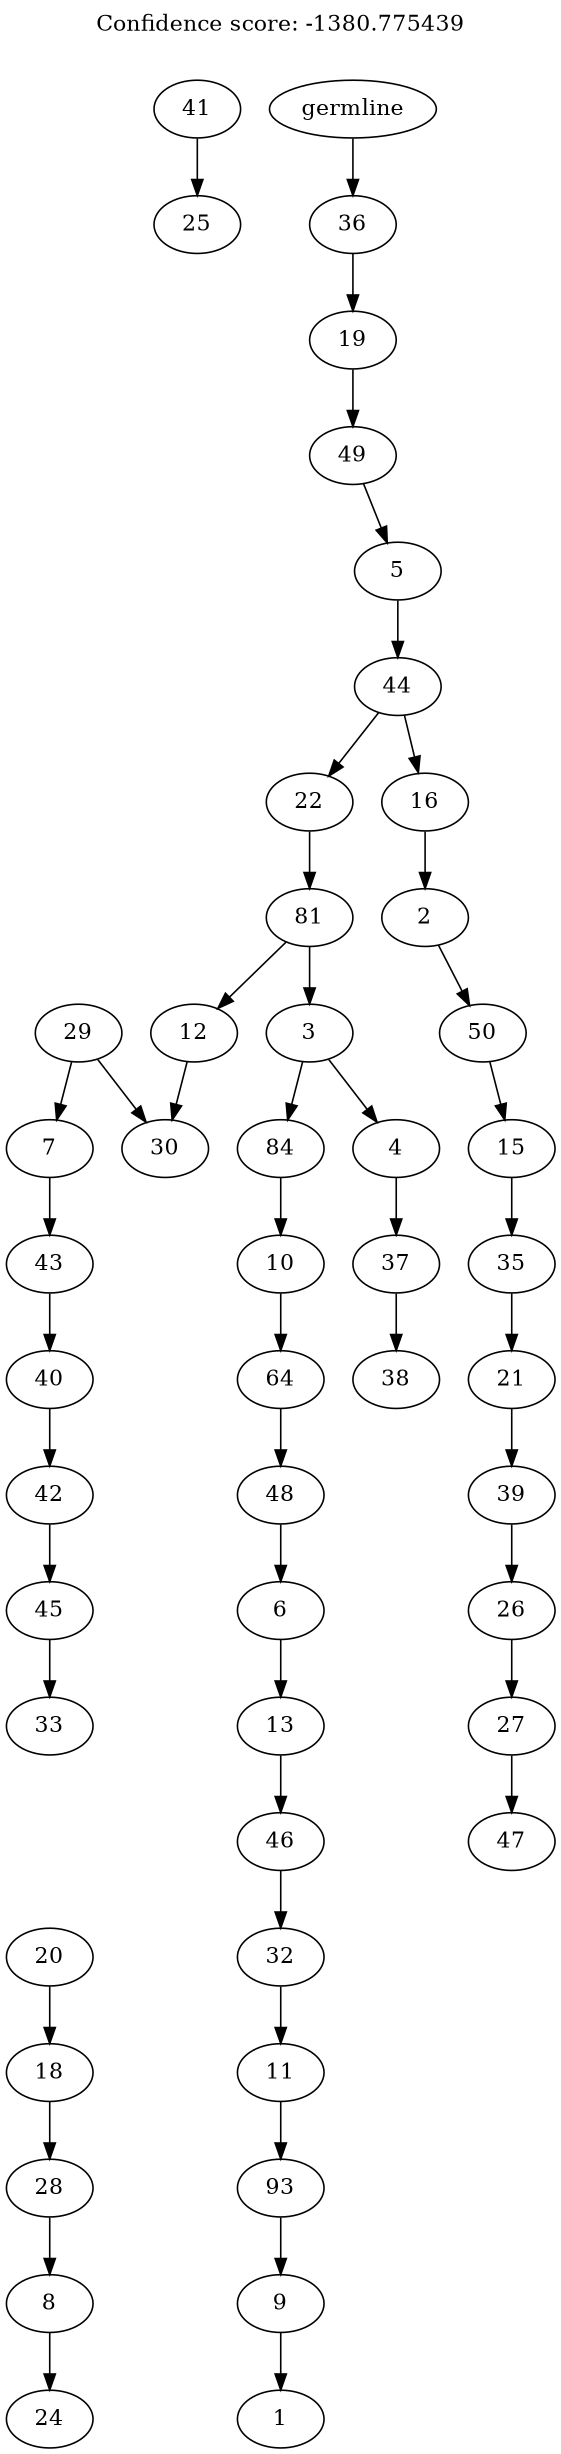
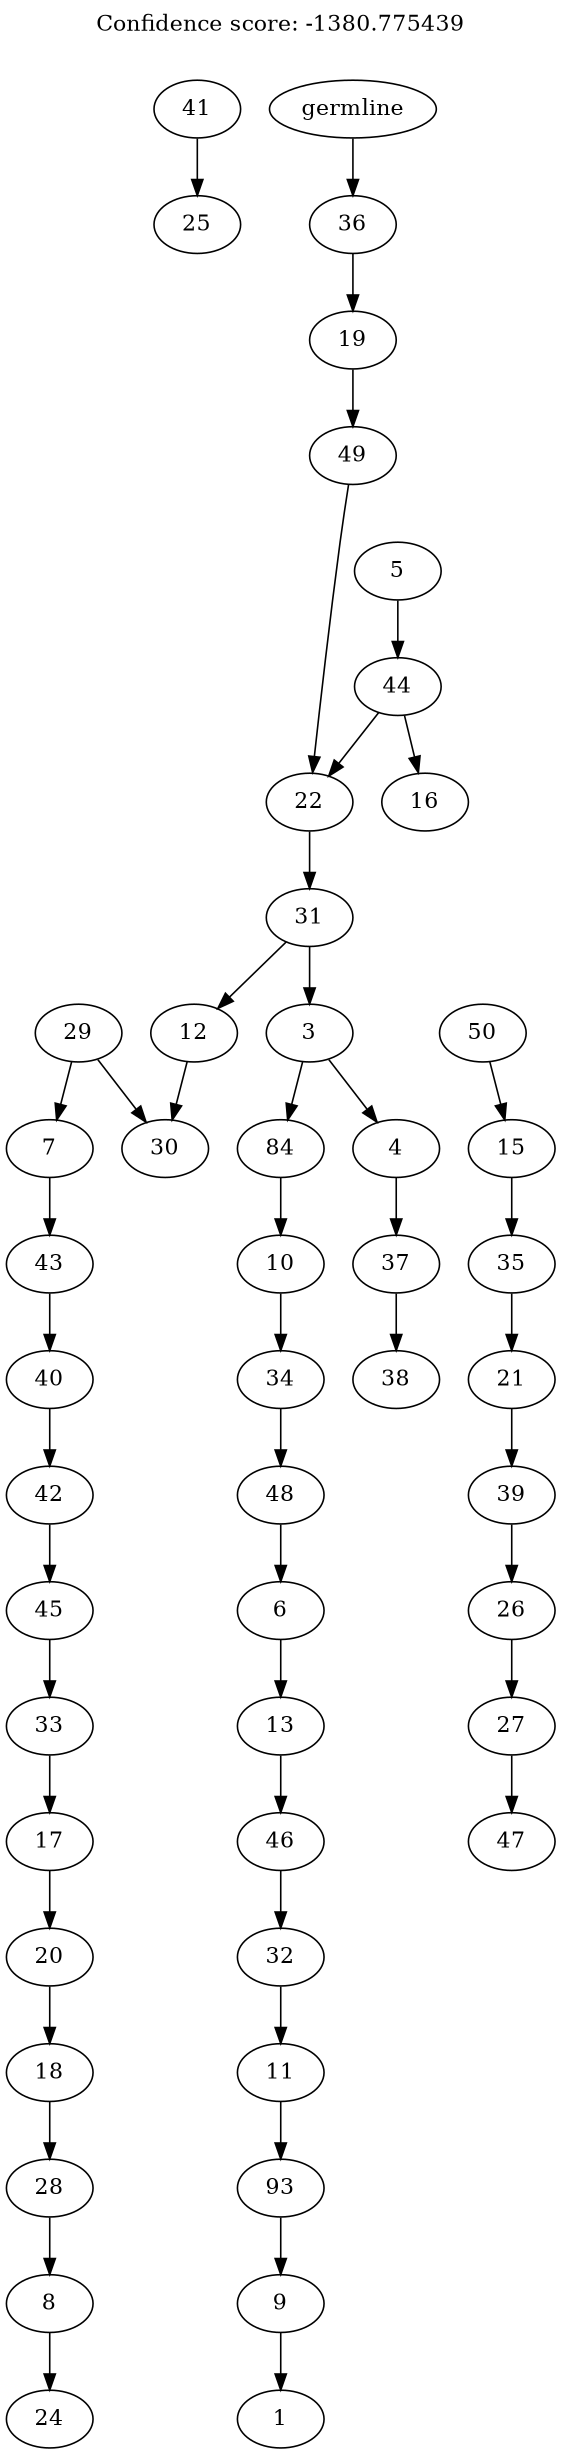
edge "49" -> "5": now "49" -> "22"
node "81": label "81" -> "31"
node "2": removed
node "64": label "64" -> "34"
node "17": added
